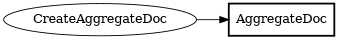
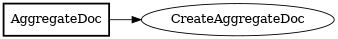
edge "CreateAggregateDoc" -> "AggregateDoc": reversed
